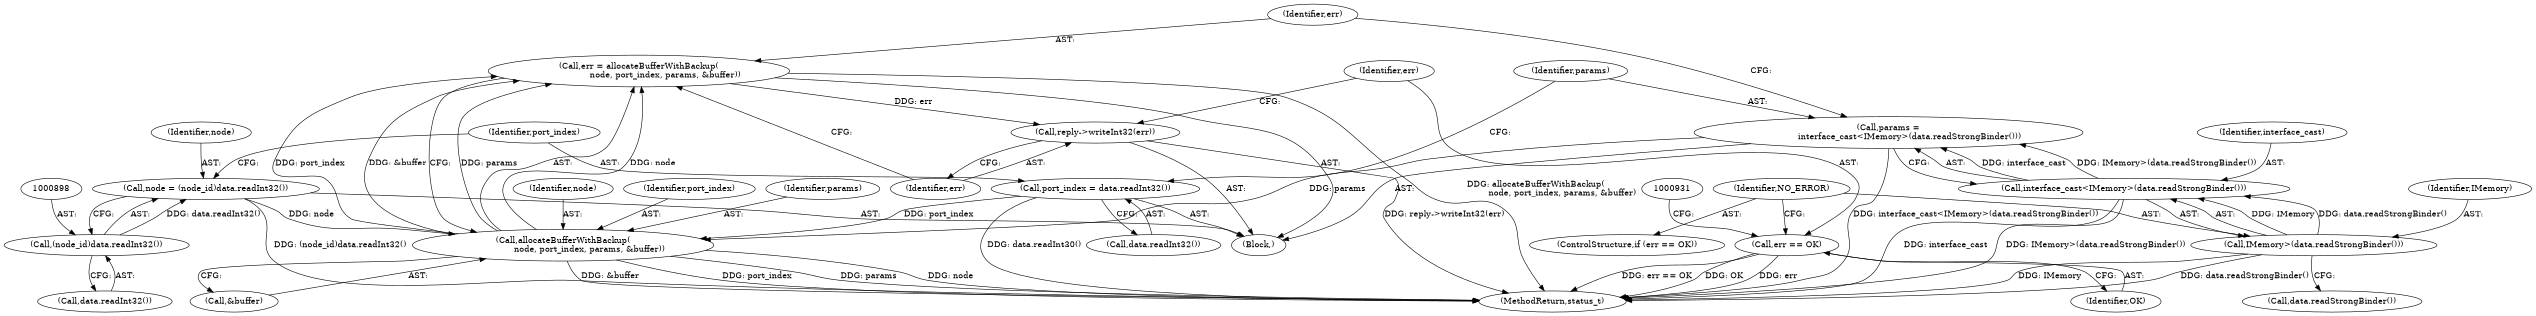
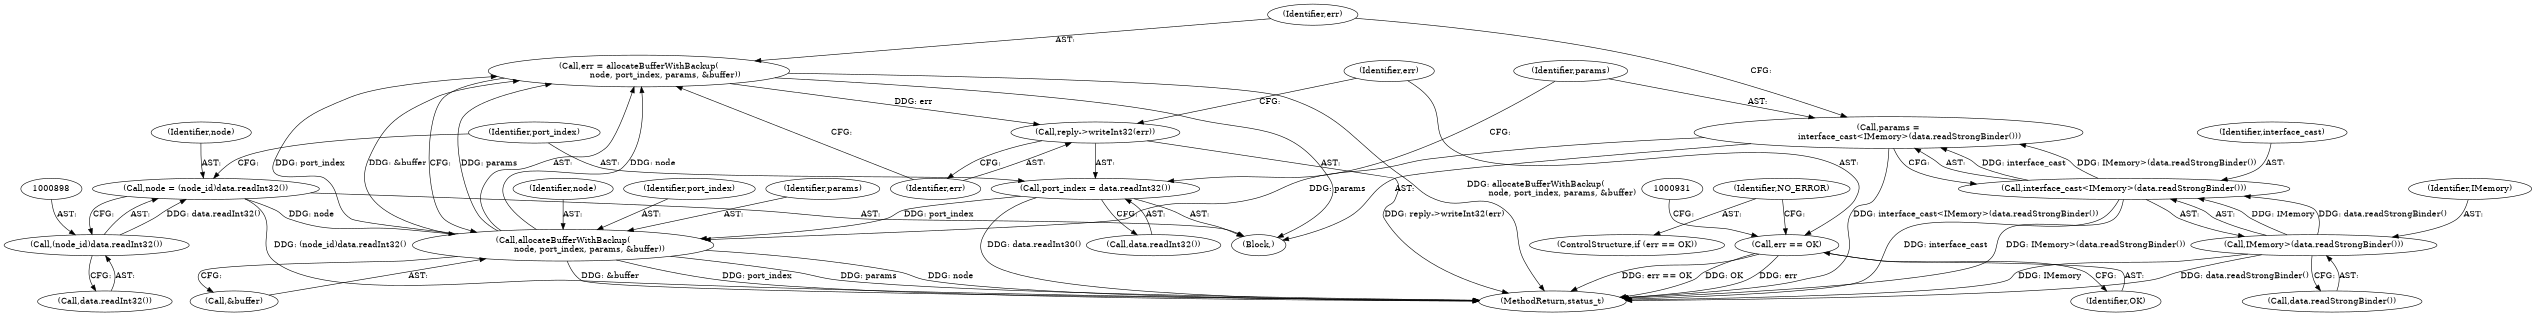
edge "(Call,reply->writeInt32(err))" -> "(Block,)": now "(Call,reply->writeInt32(err))" -> "(Call,port_index = data.readInt32())"
edge "(Identifier,NO_ERROR)" -> "(Call,IMemory>(data.readStrongBinder()))": now "(Call,data.readStrongBinder())" -> "(Call,IMemory>(data.readStrongBinder()))"
